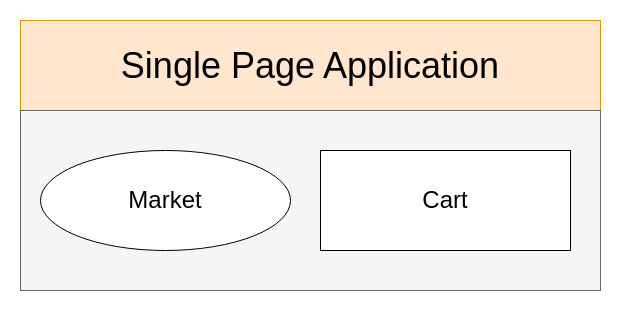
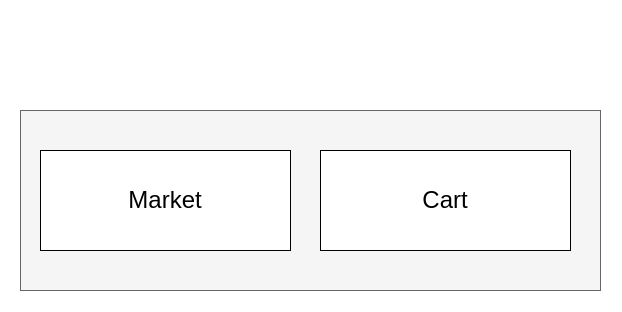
node "Single Page Application": removed
node "Market": shape ellipse -> rectangle
